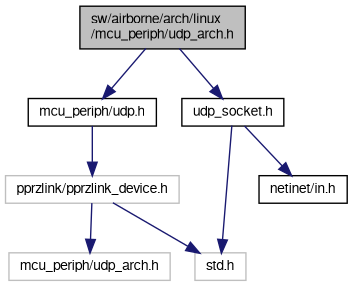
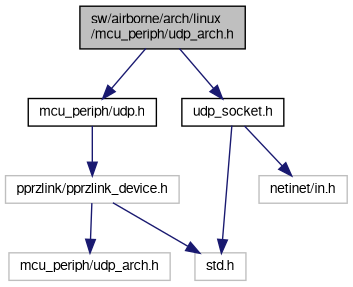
node "netinet/in.h": color black -> grey75
